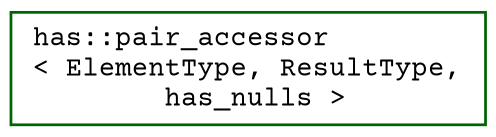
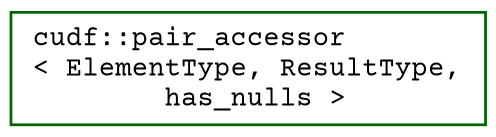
node "has::pair_accessor < ElementType, ResultType, has_nulls >": label "has::pair_accessor < ElementType, ResultType, has_nulls >" -> "cudf::pair_accessor < ElementType, ResultType, has_nulls >"
